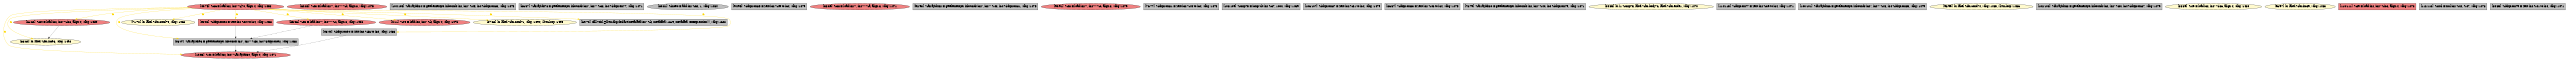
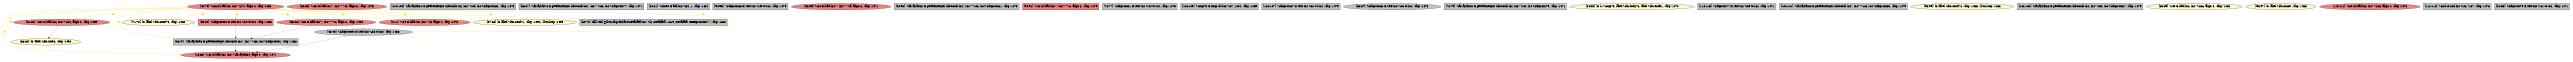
node "[80/81]  %inc90 = add i32 %52, 1, !dbg !1484": shape ellipse -> box
node "[90/91]  %48 = load i32**, i32*** %c, align 8, !dbg !1479": shape ellipse -> box
node "[86/87]  %idxprom83 = zext i32 %46 to i64, !dbg !1475": shape box -> ellipse
node "[110/111]  %39 = load i32, i32* %i66, align 4, !dbg !1473": shape box -> ellipse
node "[43/44]  %idxprom94 = zext i32 %56 to i64, !dbg !1488": shape box -> ellipse
